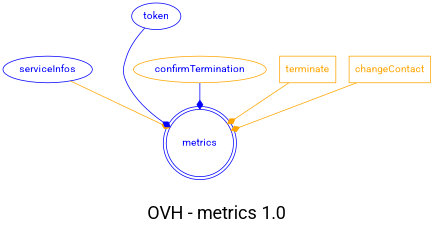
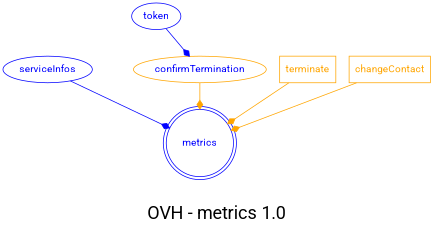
edge "token" -> "metrics": now "token" -> "confirmTermination"
edge "confirmTermination" -> "metrics": color blue -> orange
edge "serviceInfos" -> "metrics": color orange -> blue
